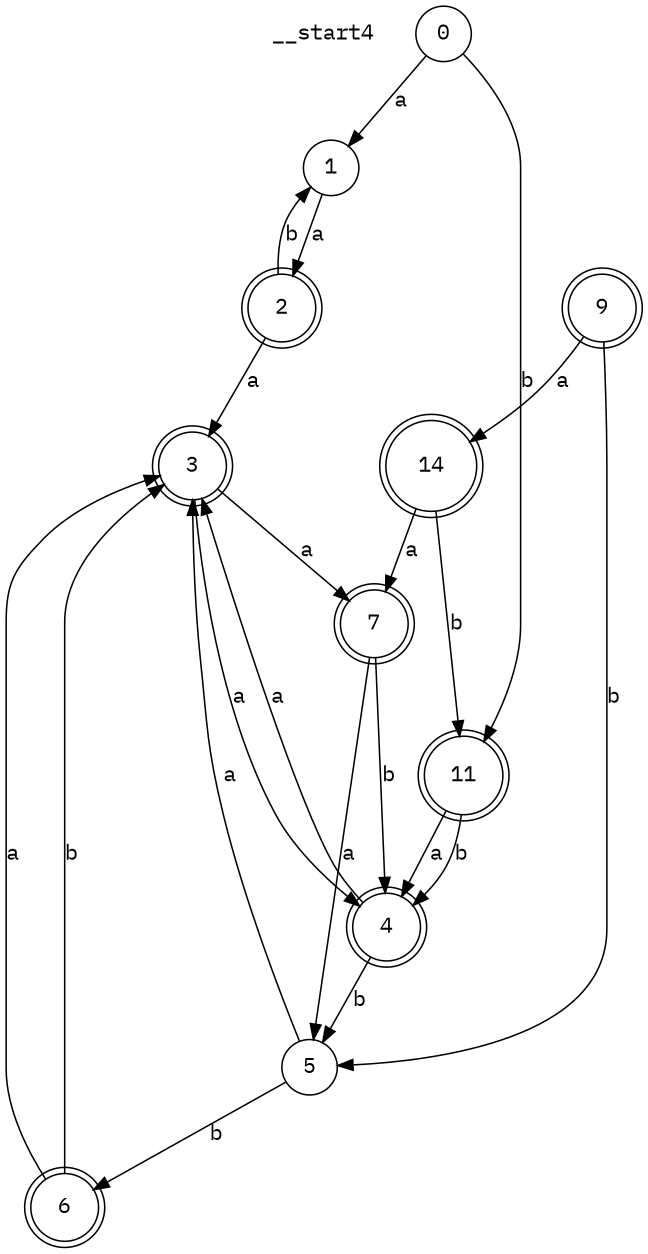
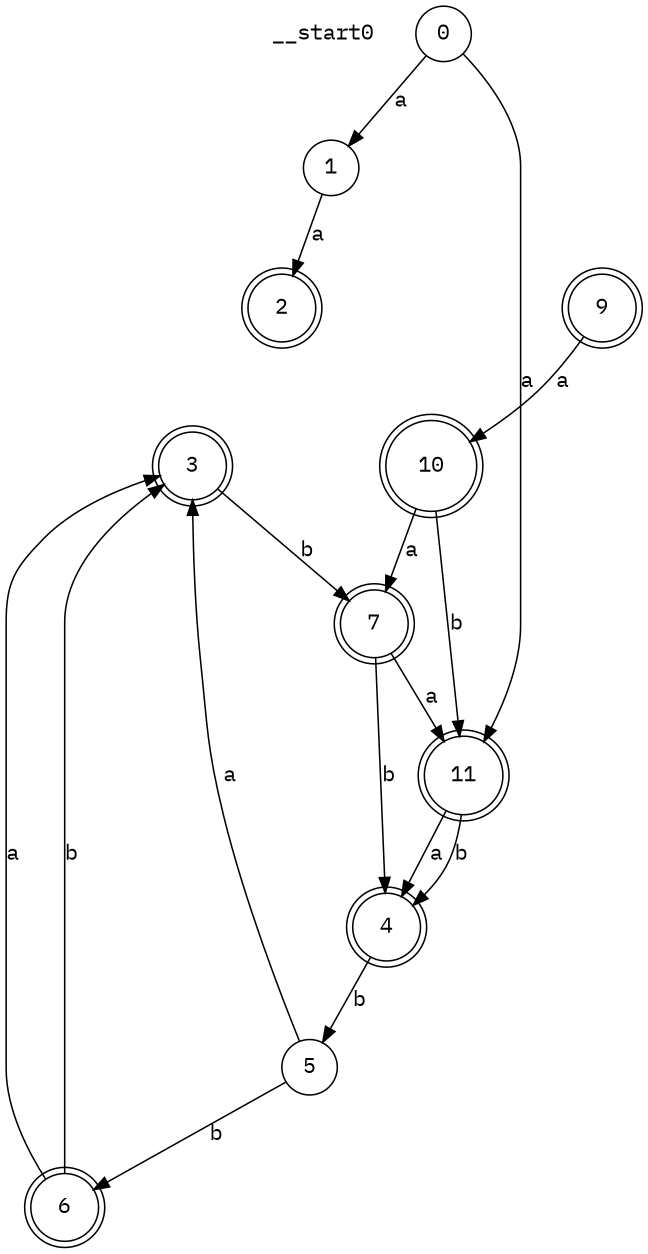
node "__start4": label "__start4" -> "__start0"
edge "2" -> "1": removed, label "b"
edge "2" -> "3": removed, label "a"
edge "0" -> "11": label "b" -> "a"
node "14": label "14" -> "10"
edge "3" -> "7": label "a" -> "b"
edge "3" -> "4": removed, label "a"
edge "4" -> "3": removed, label "a"
edge "9" -> "5": removed, label "b"
edge "7" -> "5": now "7" -> "11"
